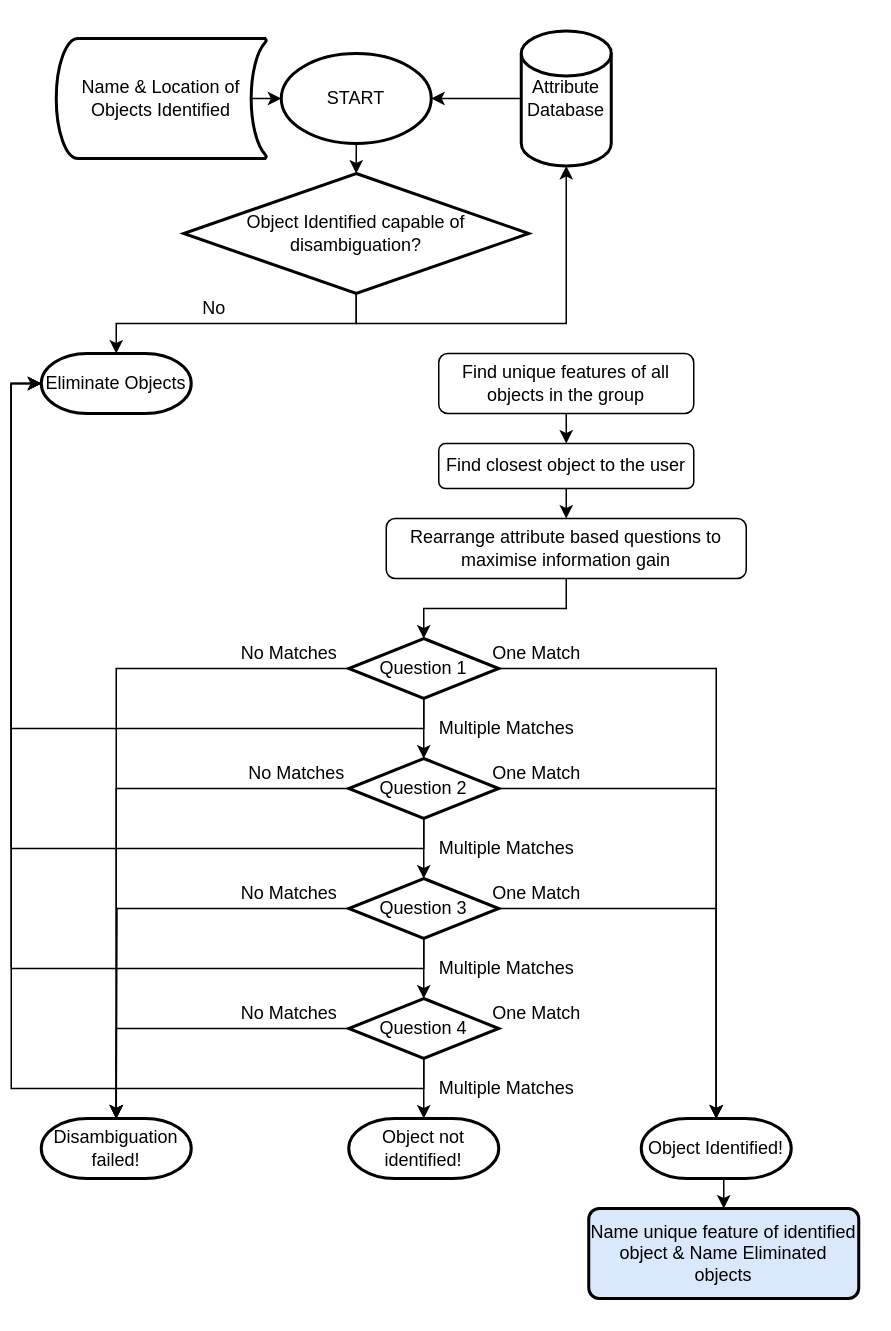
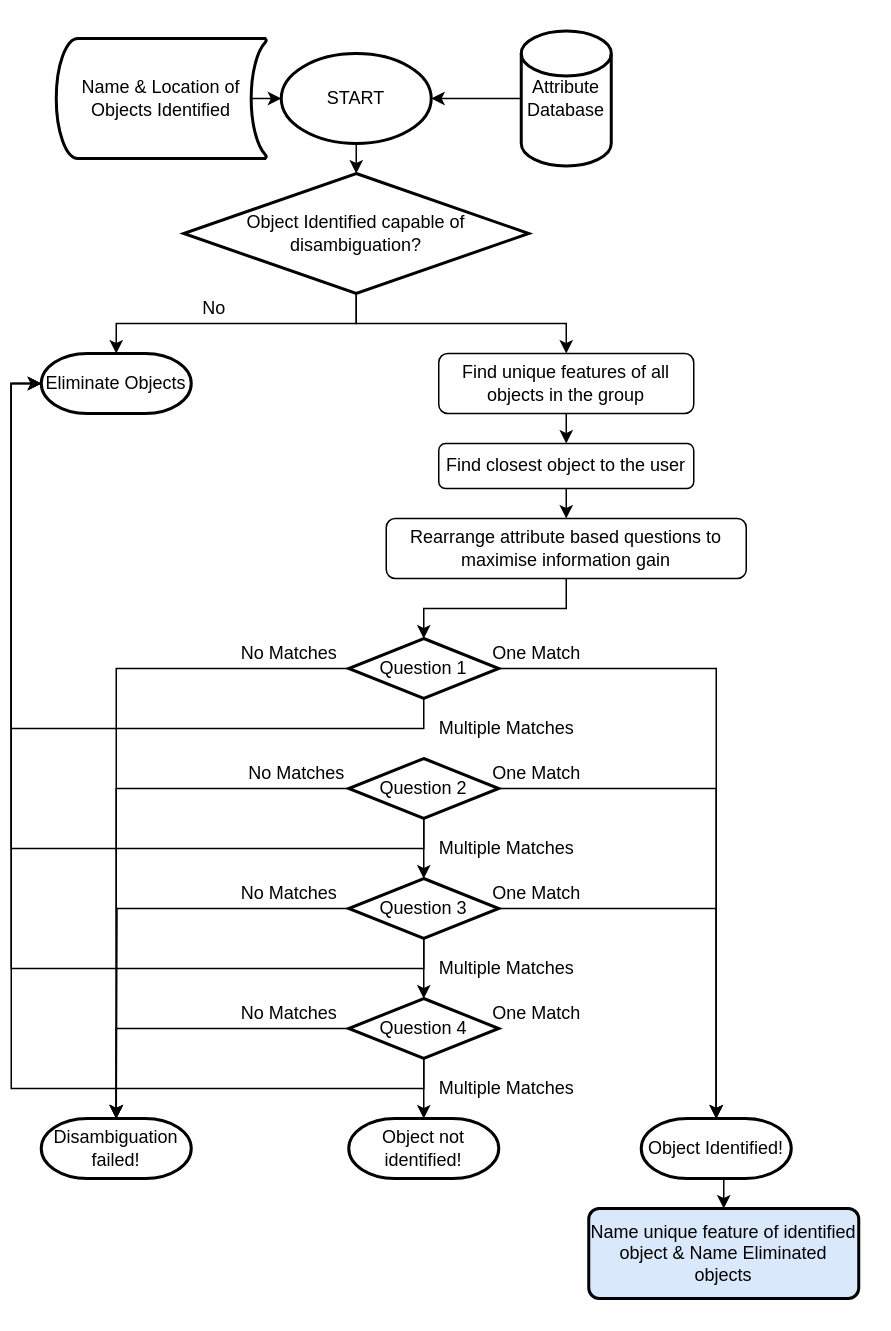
edge "Object Identified capable of disambiguation?" -> "Attribute Database": now "Object Identified capable of disambiguation?" -> "Find unique features of all objects in the group"
edge "Question 1" -> "Question 2": removed
